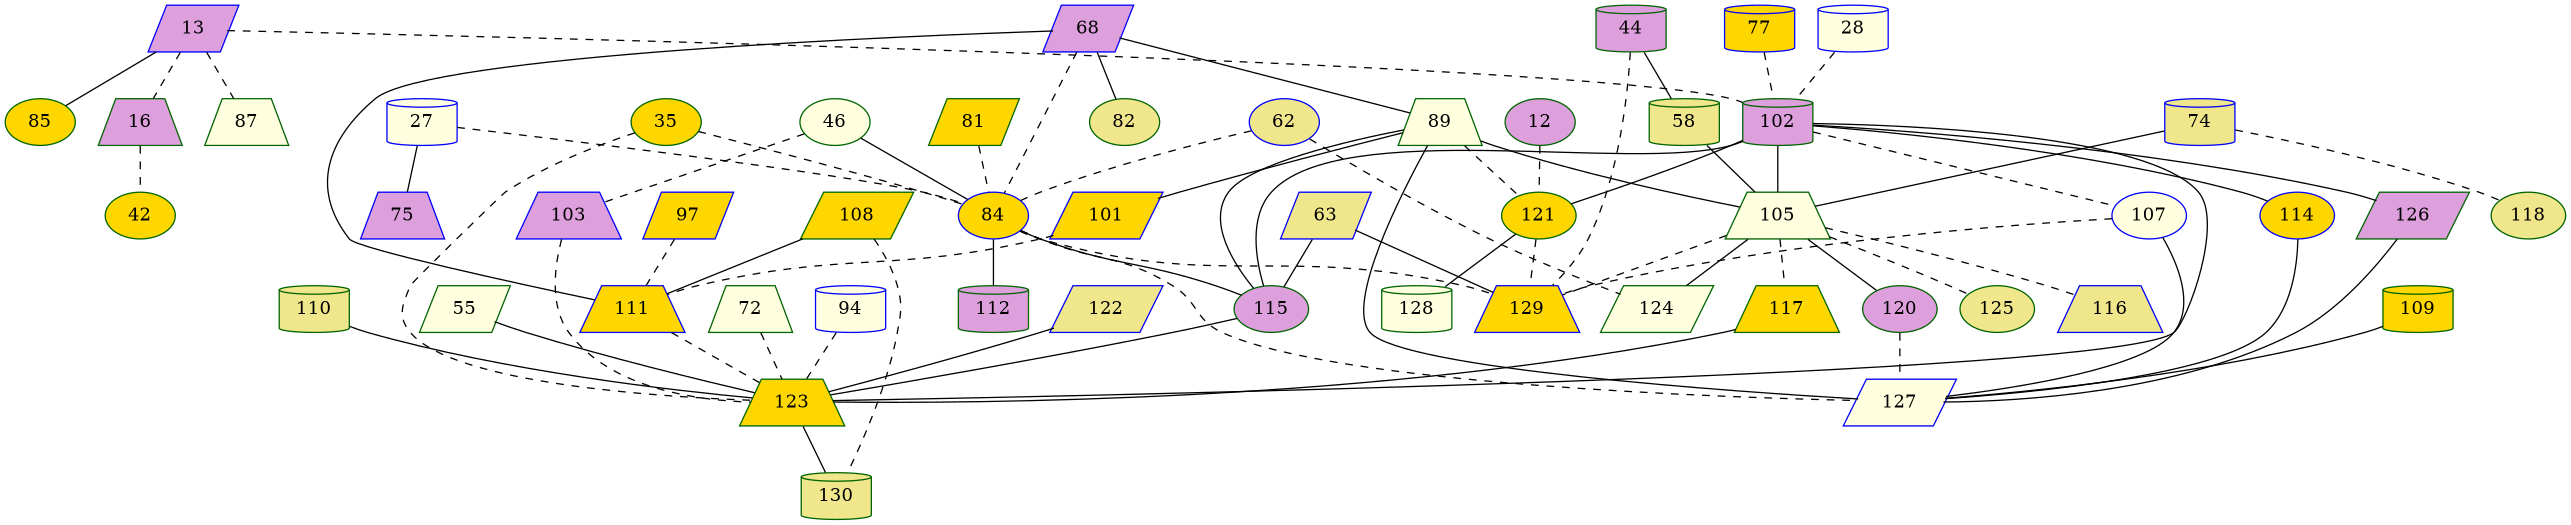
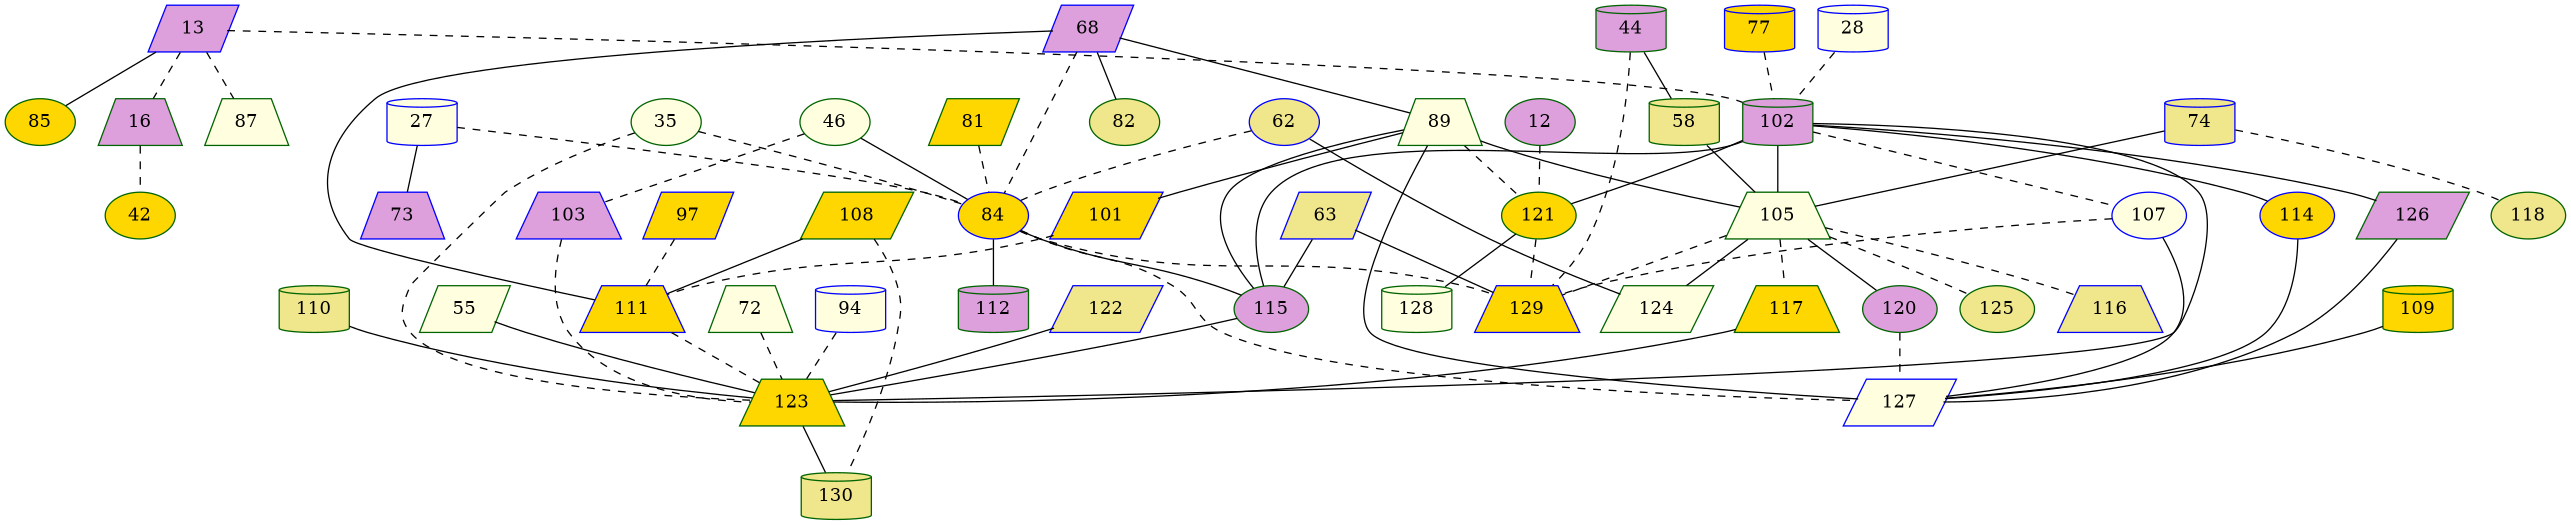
node "35": fillcolor gold -> lightyellow
node "75": label "75" -> "73"
edge "62" -- "124": style dashed -> solid
